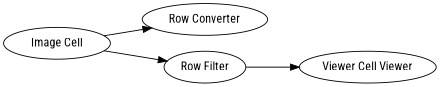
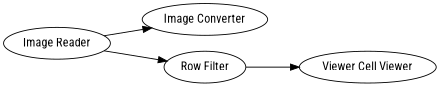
node "Row Converter": label "Row Converter" -> "Image Converter"
node "Image Cell": label "Image Cell" -> "Image Reader"
